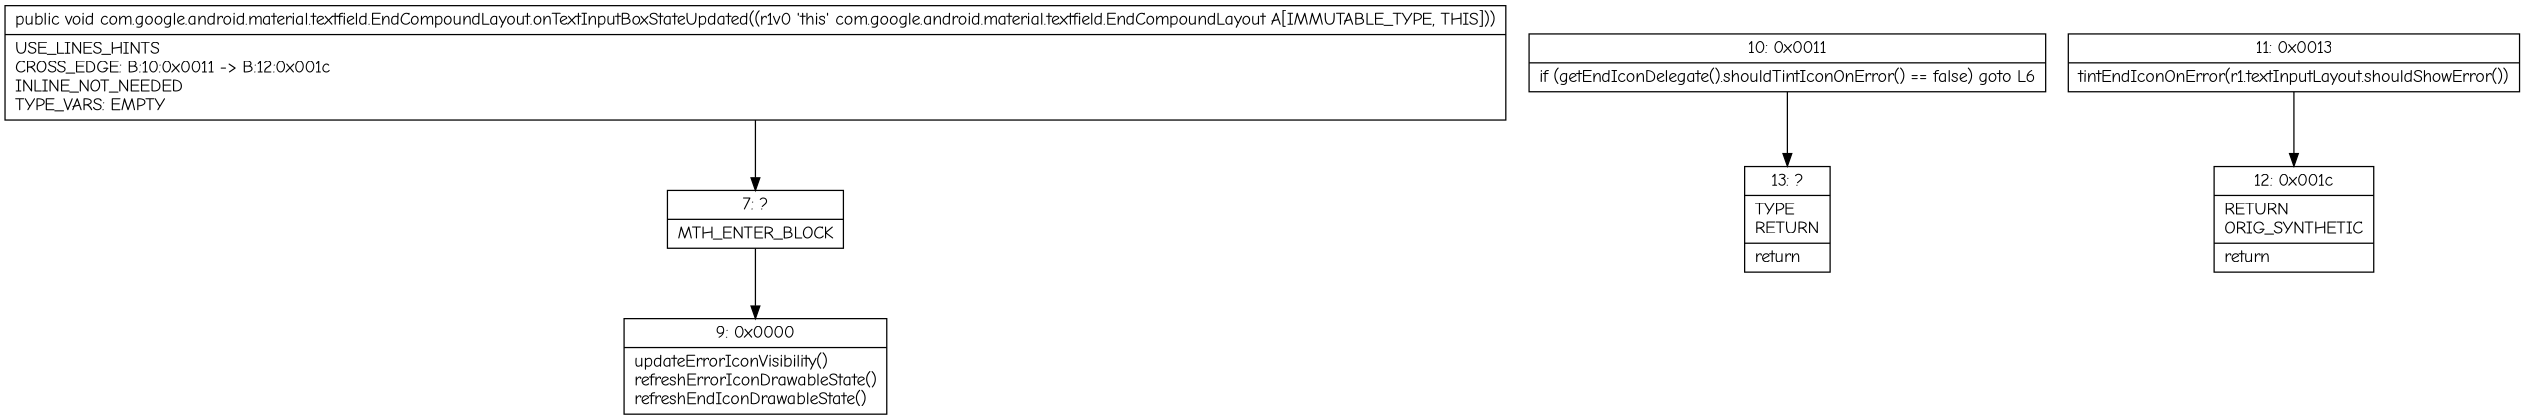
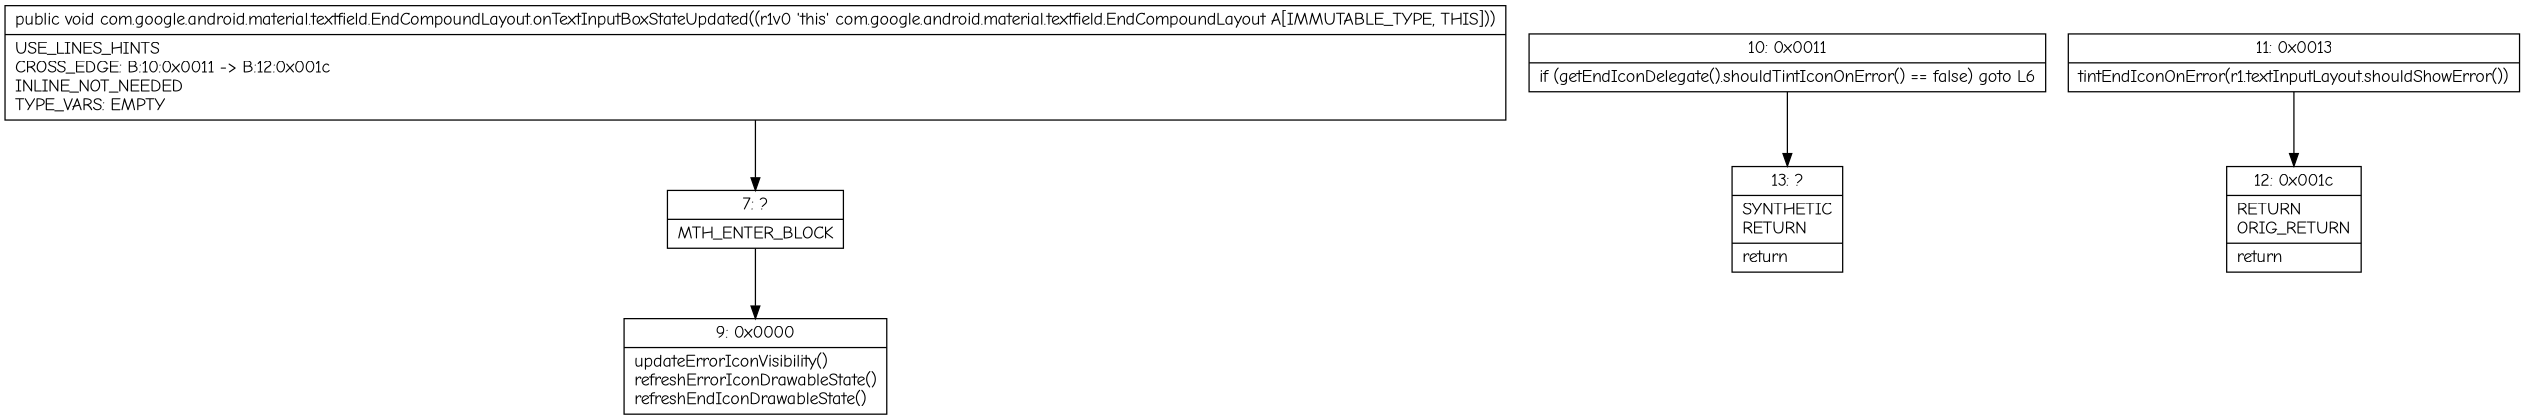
node "13: ?": text "TYPE" -> "SYNTHETIC"
node "12: 0x001c": text "ORIG_SYNTHETIC" -> "ORIG_RETURN"
